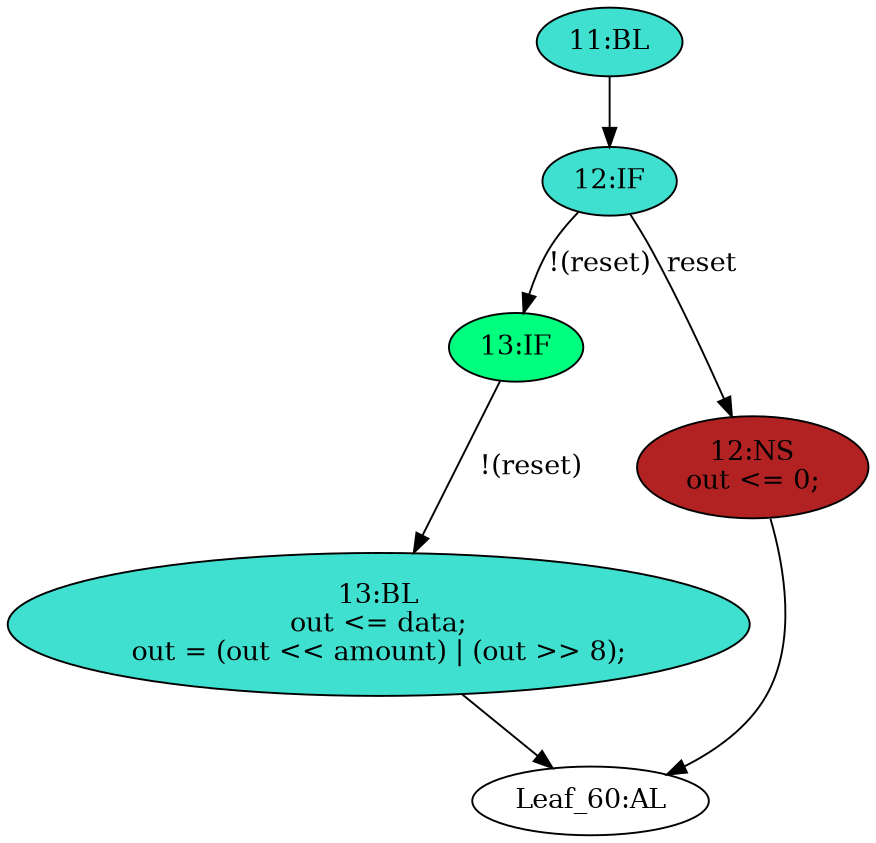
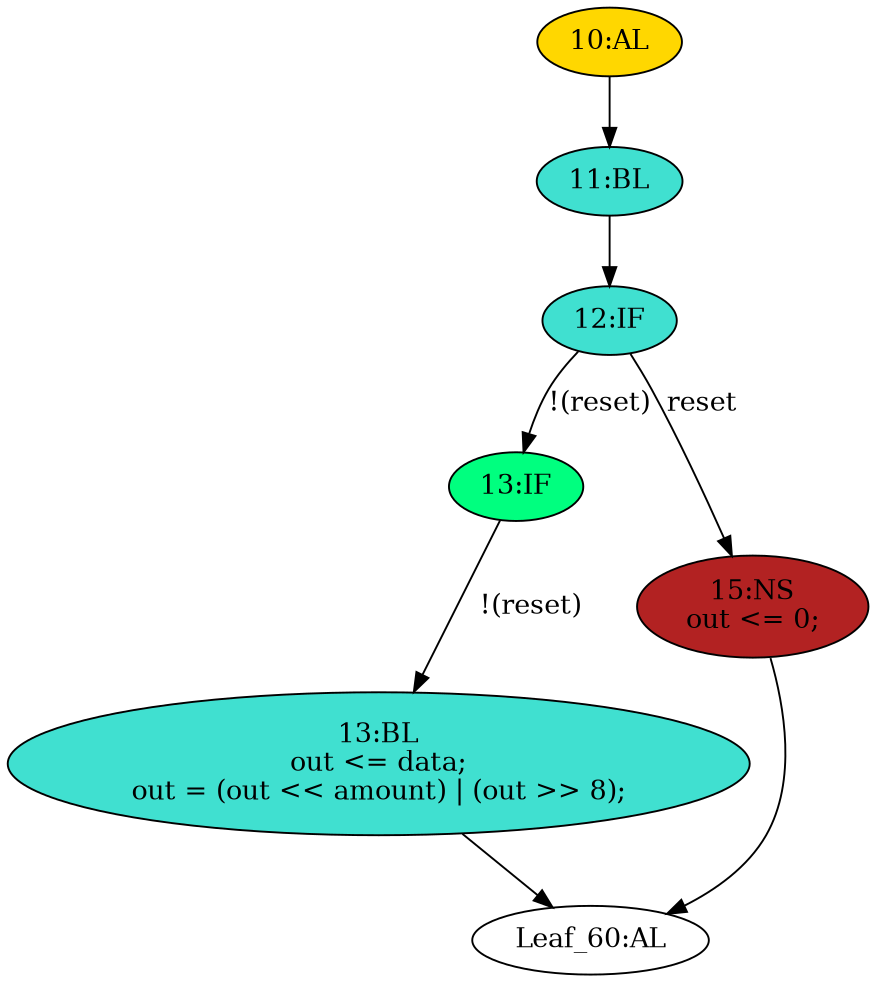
node "10:AL": added
node "12:NS out <= 0;": label "12:NS out <= 0;" -> "15:NS out <= 0;"
